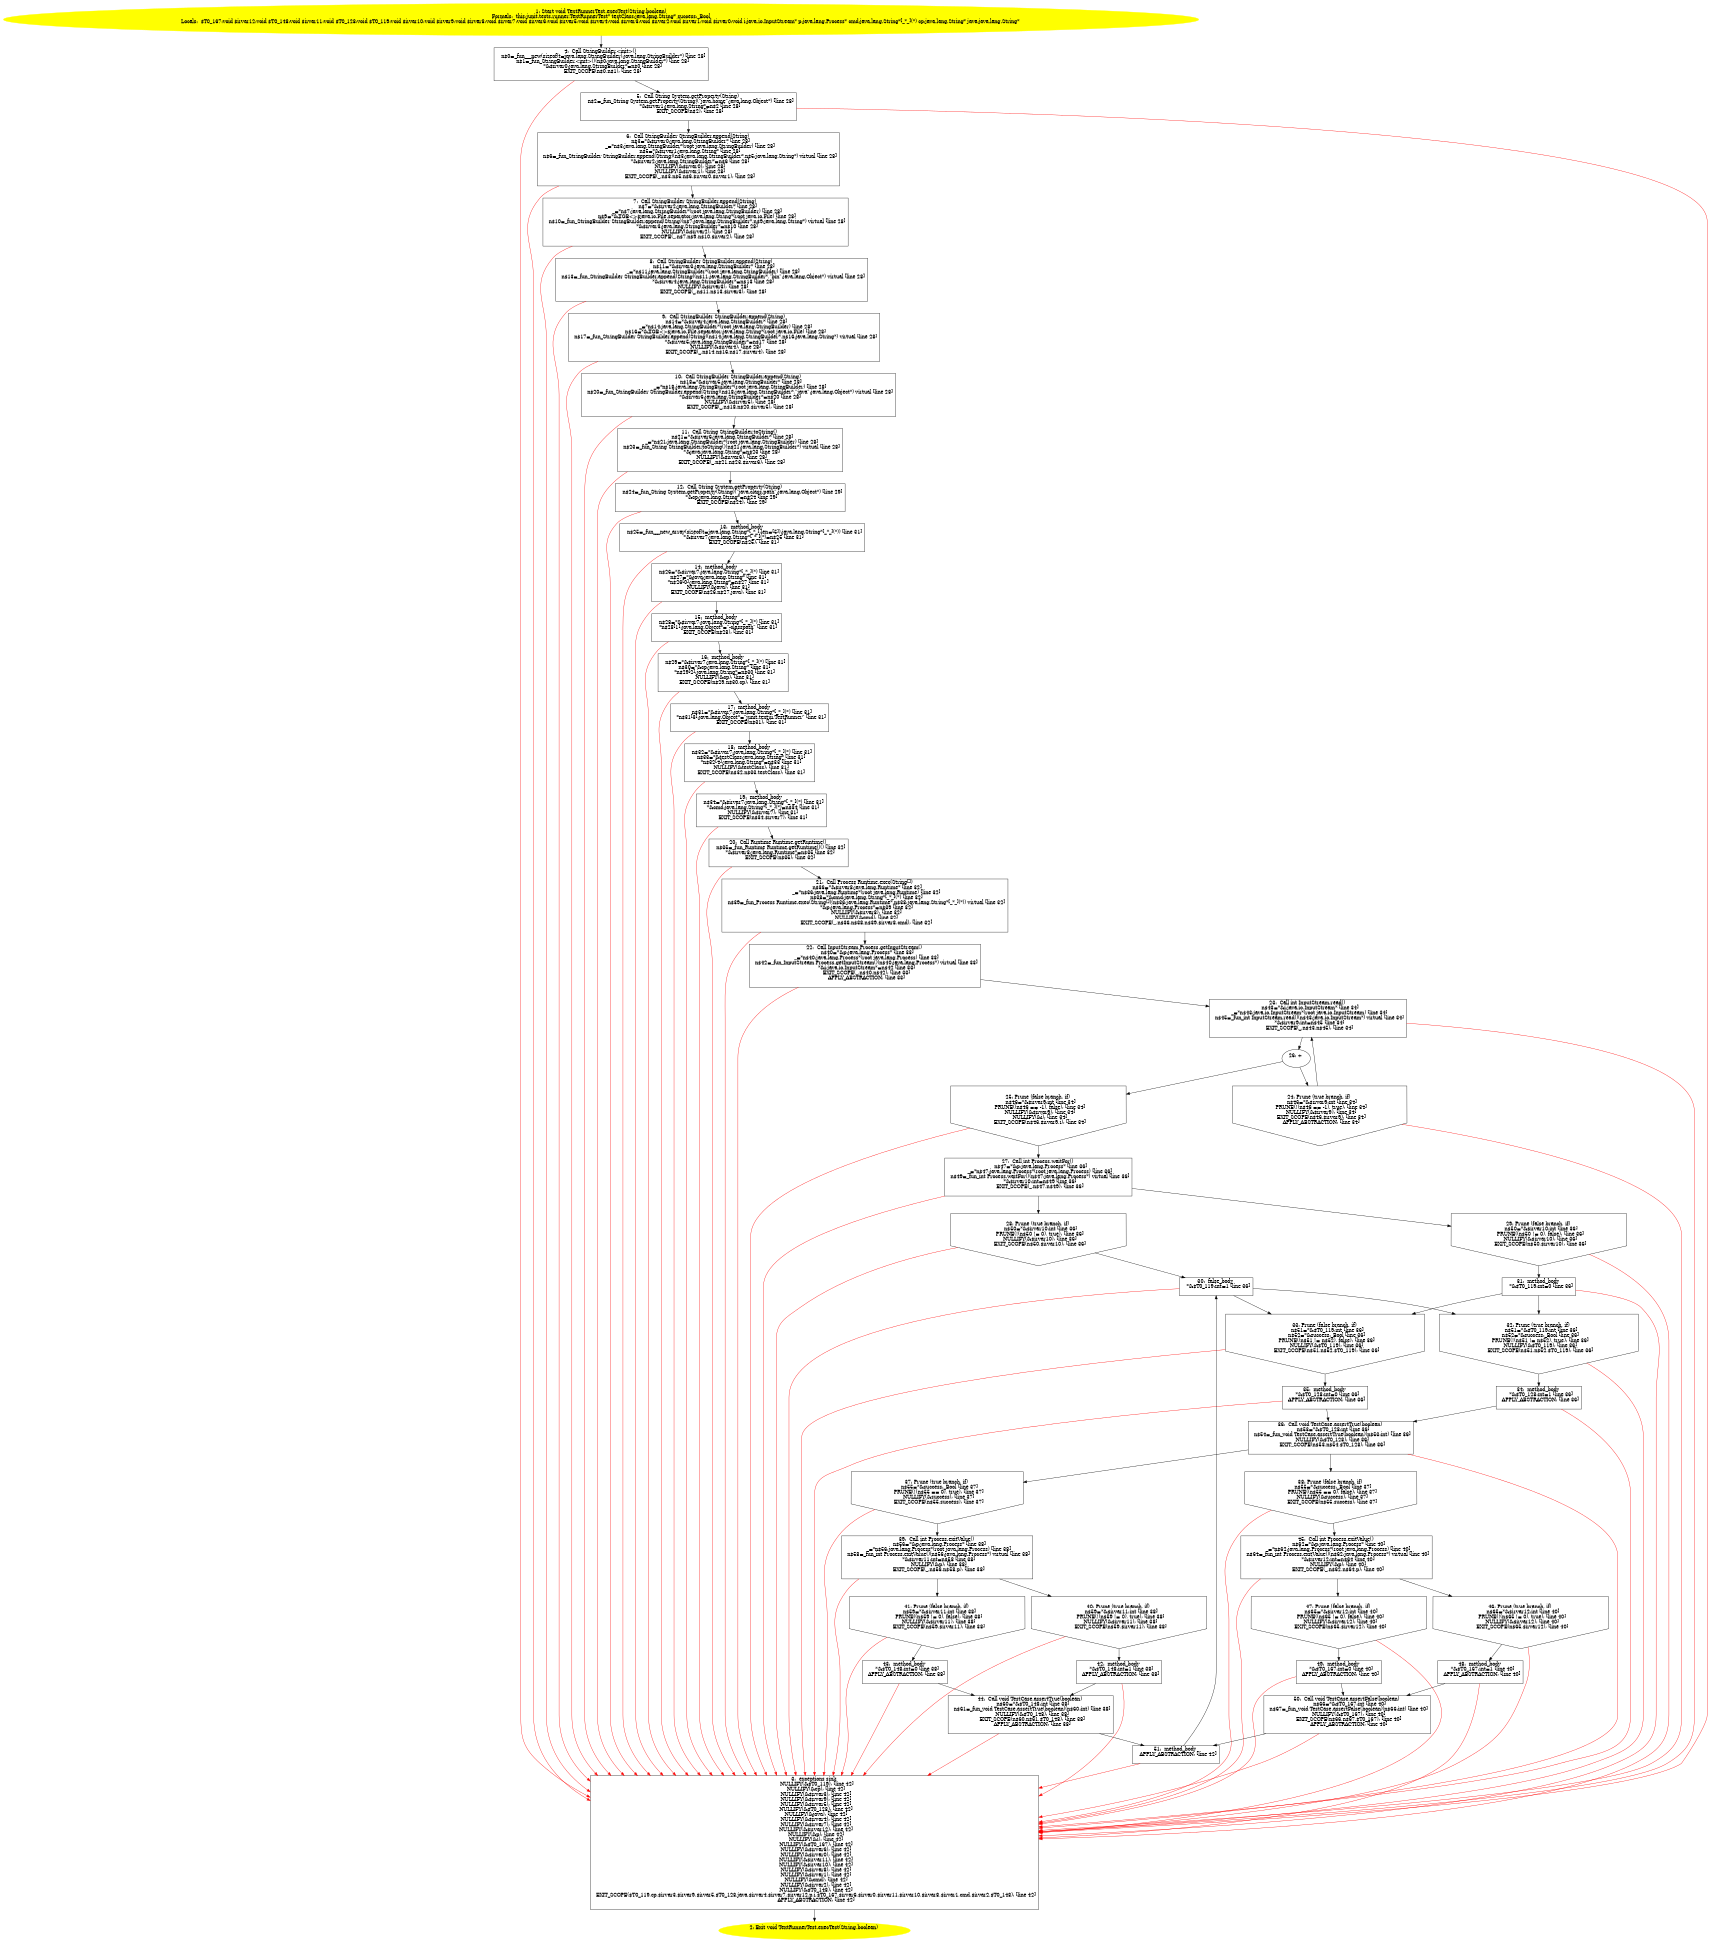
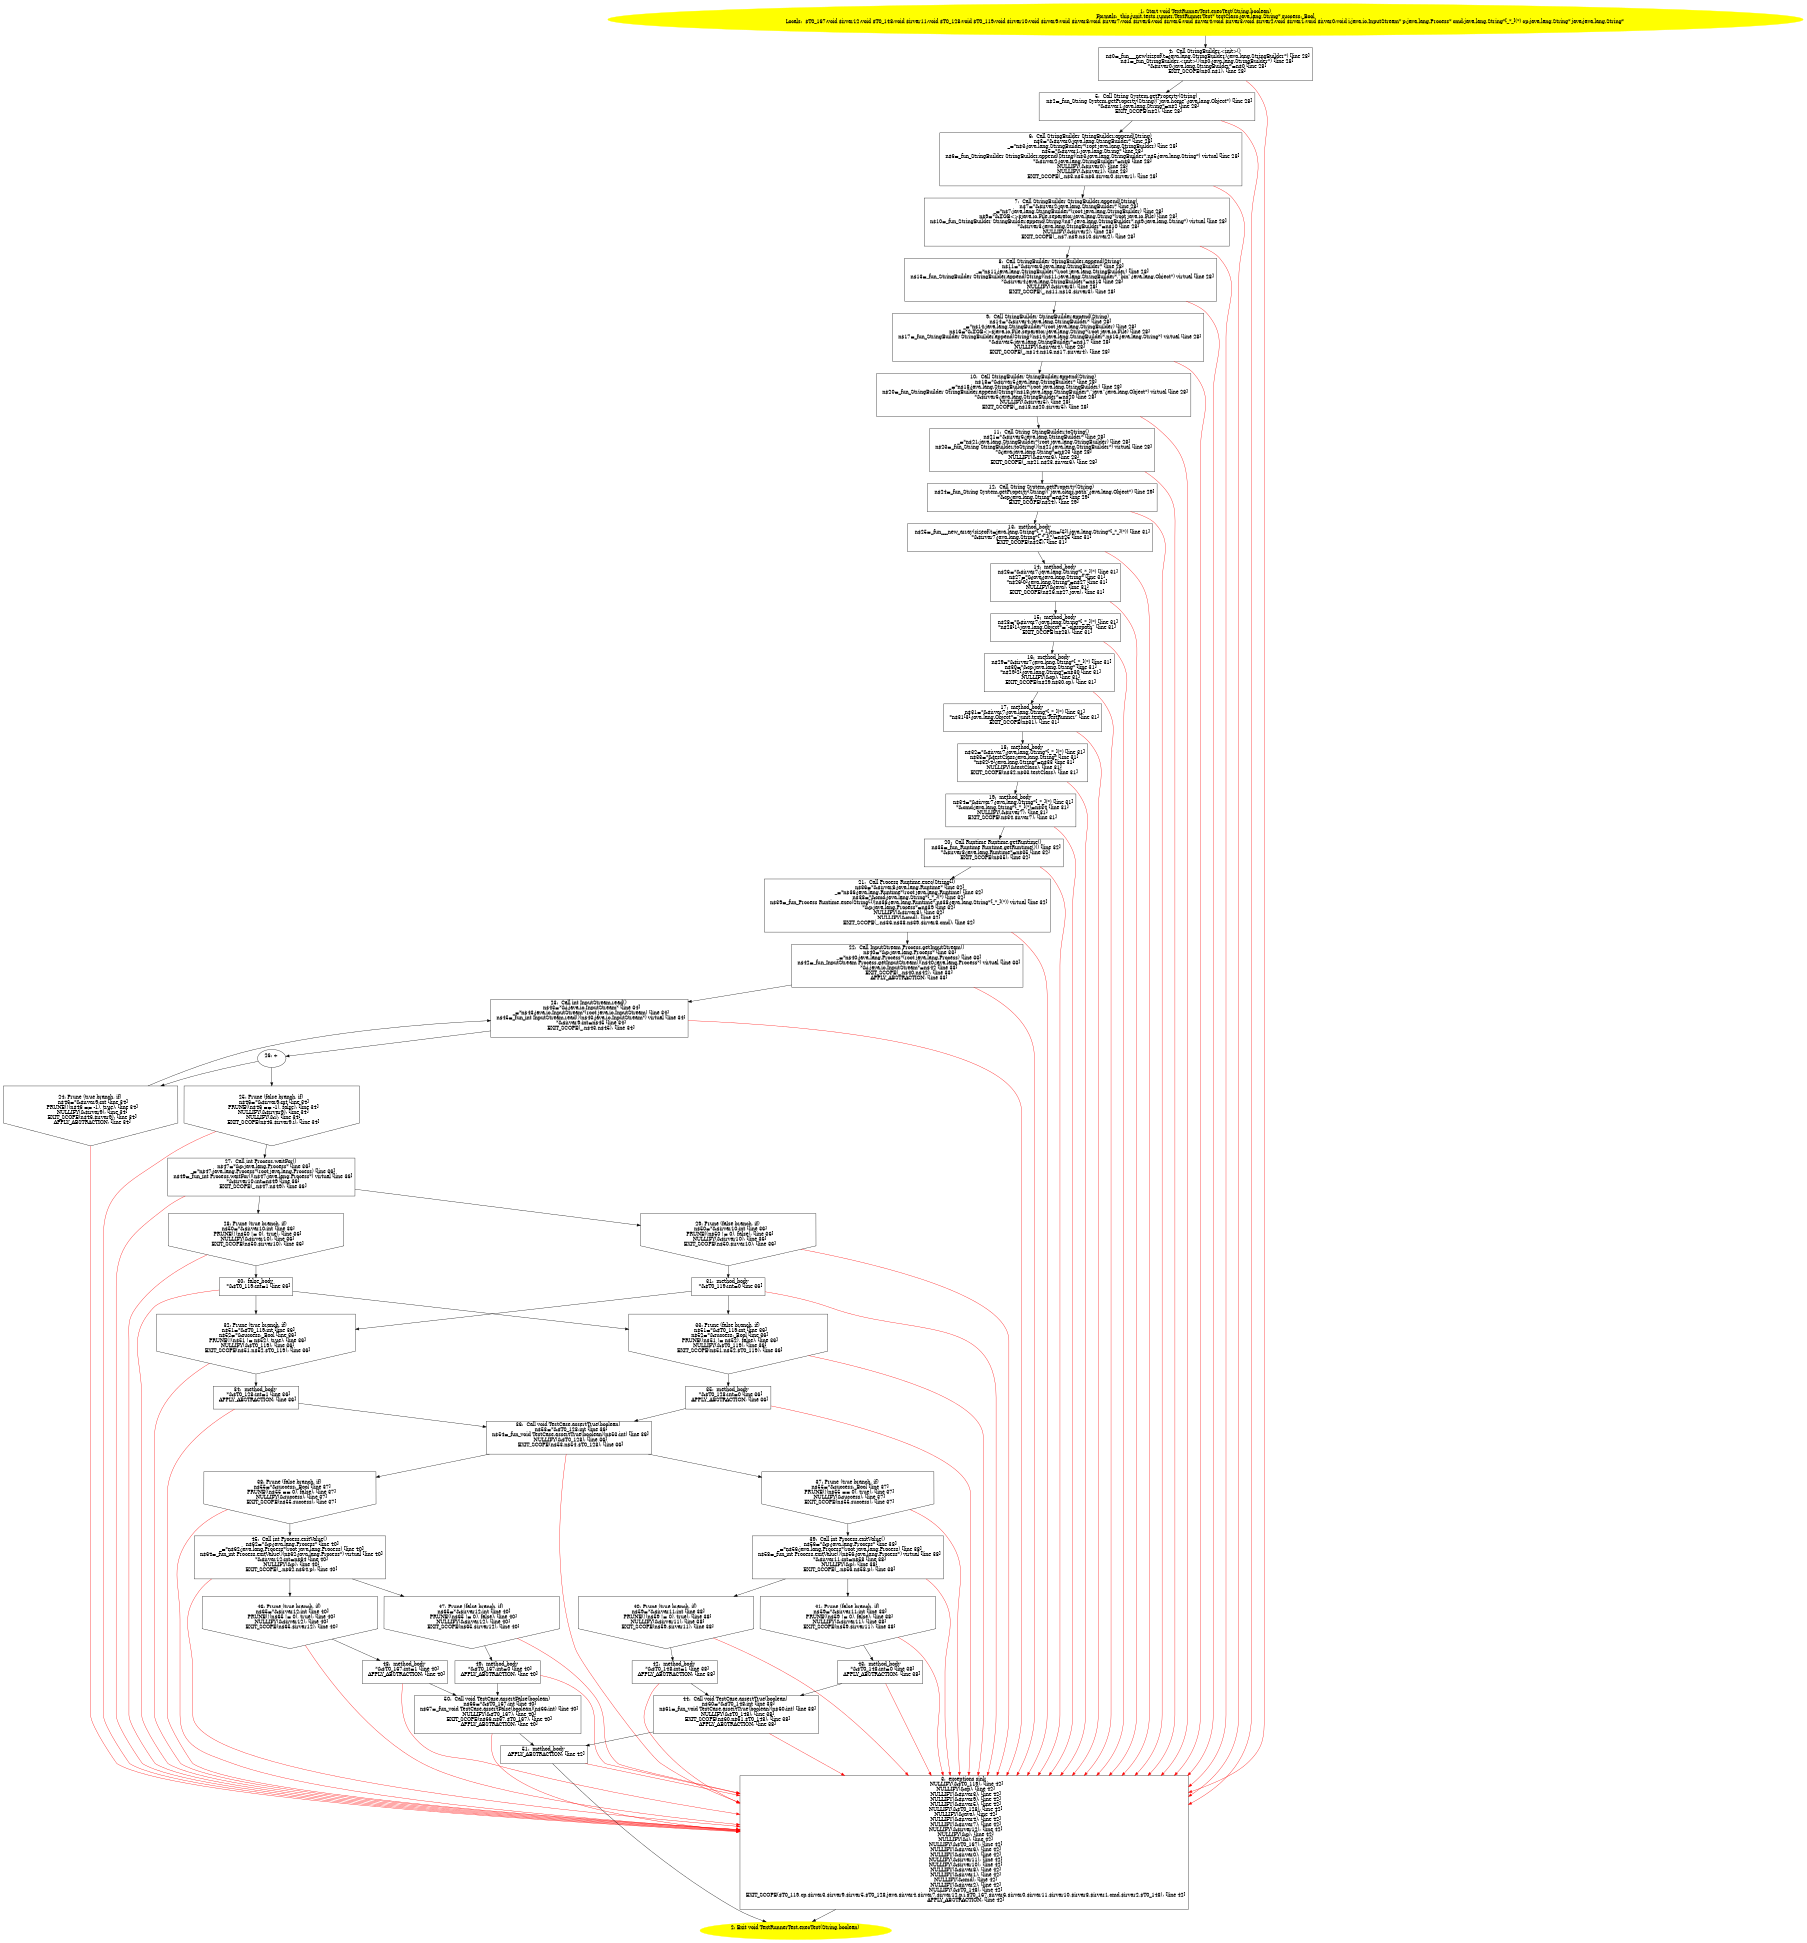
edge "51:  method_body APPLY_ABSTRACTION; [line 42]" -> "30:  false_body *&$T0_119:int=1 [line 36]": now "51:  method_body APPLY_ABSTRACTION; [line 42]" -> "2: Exit void TextRunnerTest.execTest(String,boolean)"
